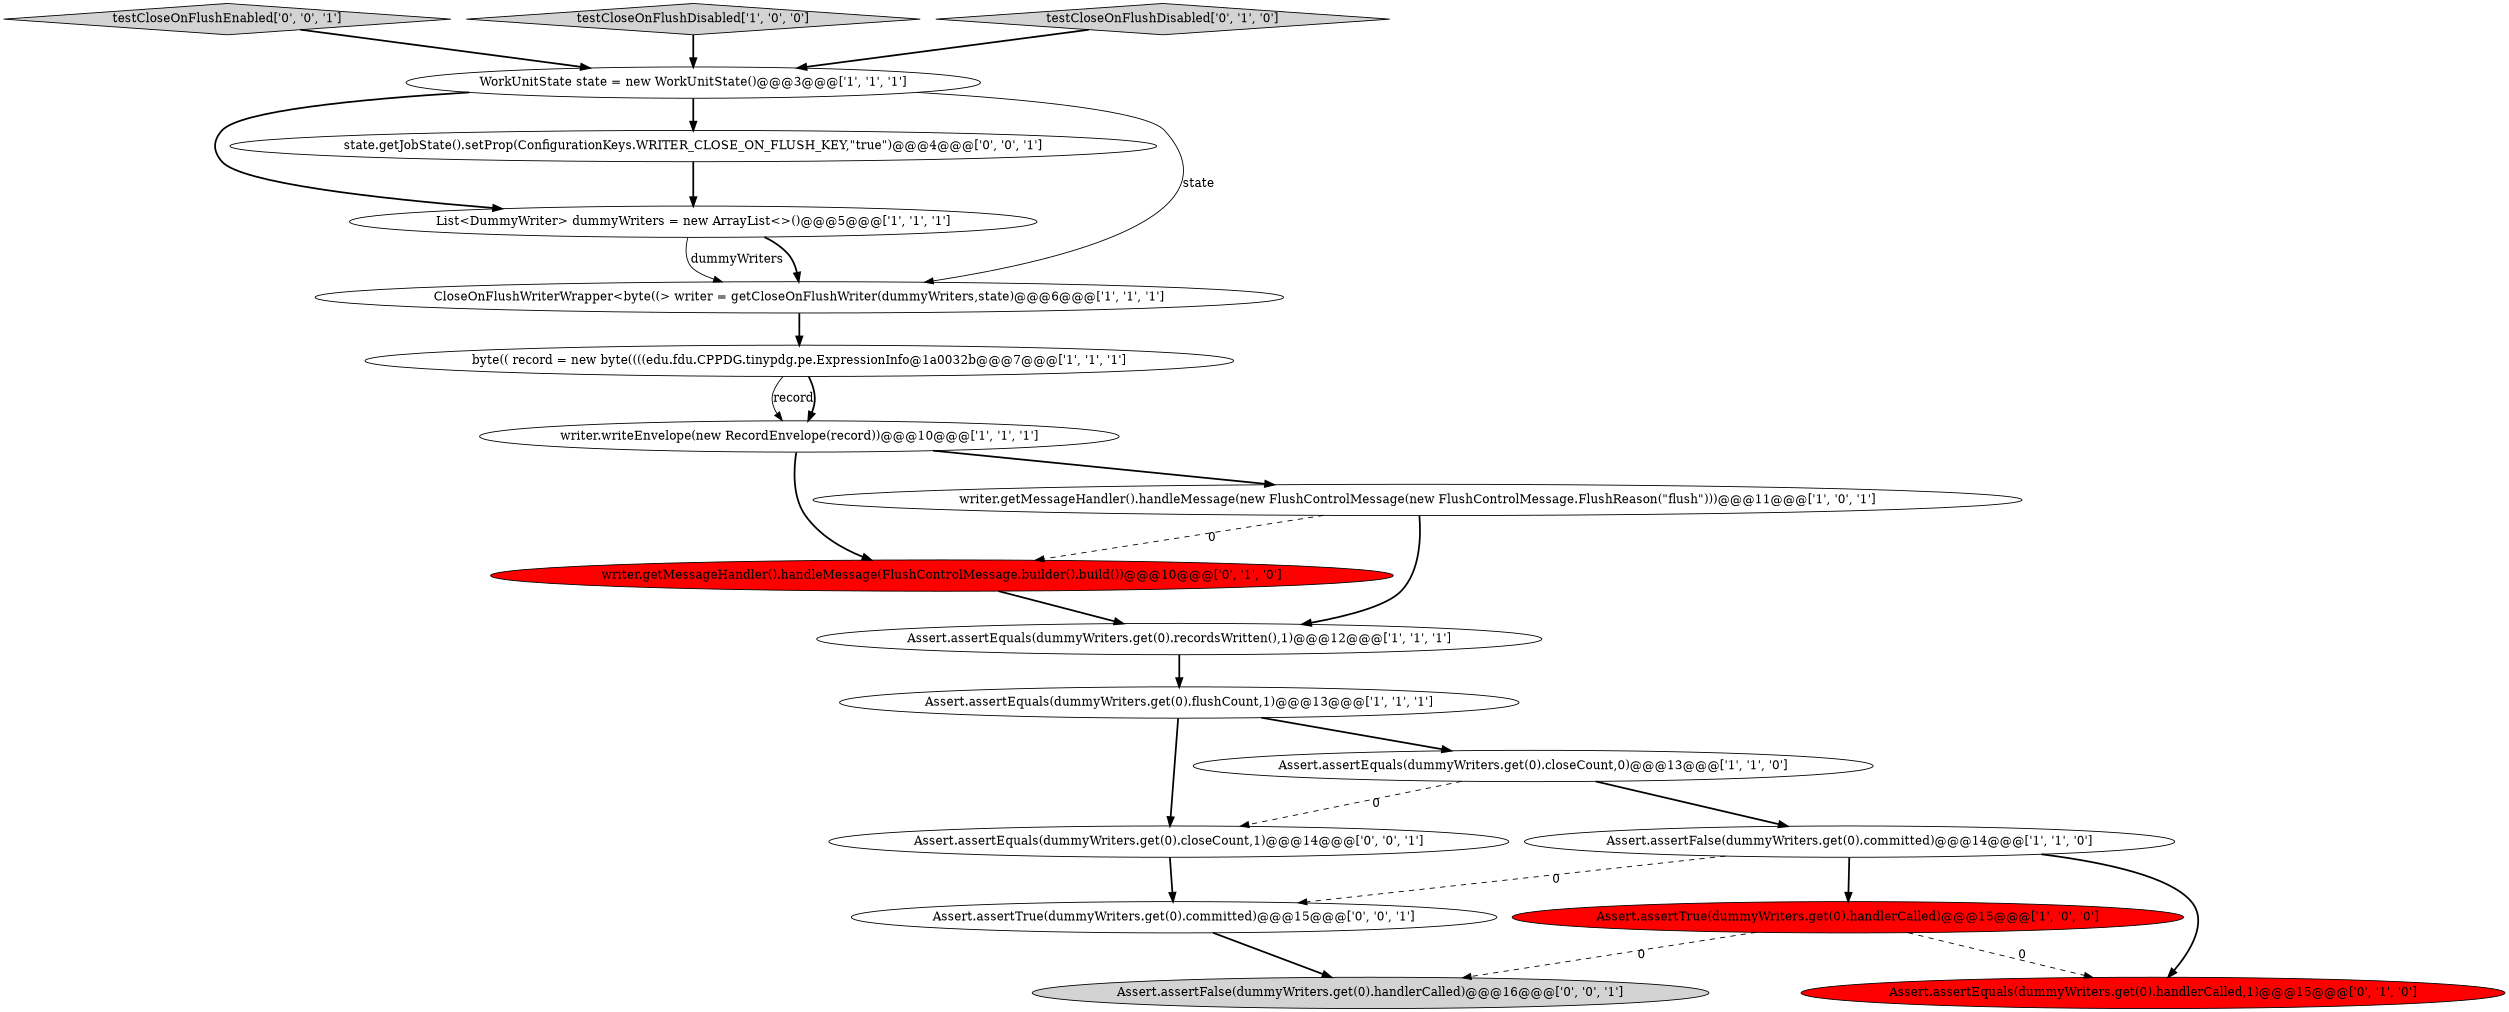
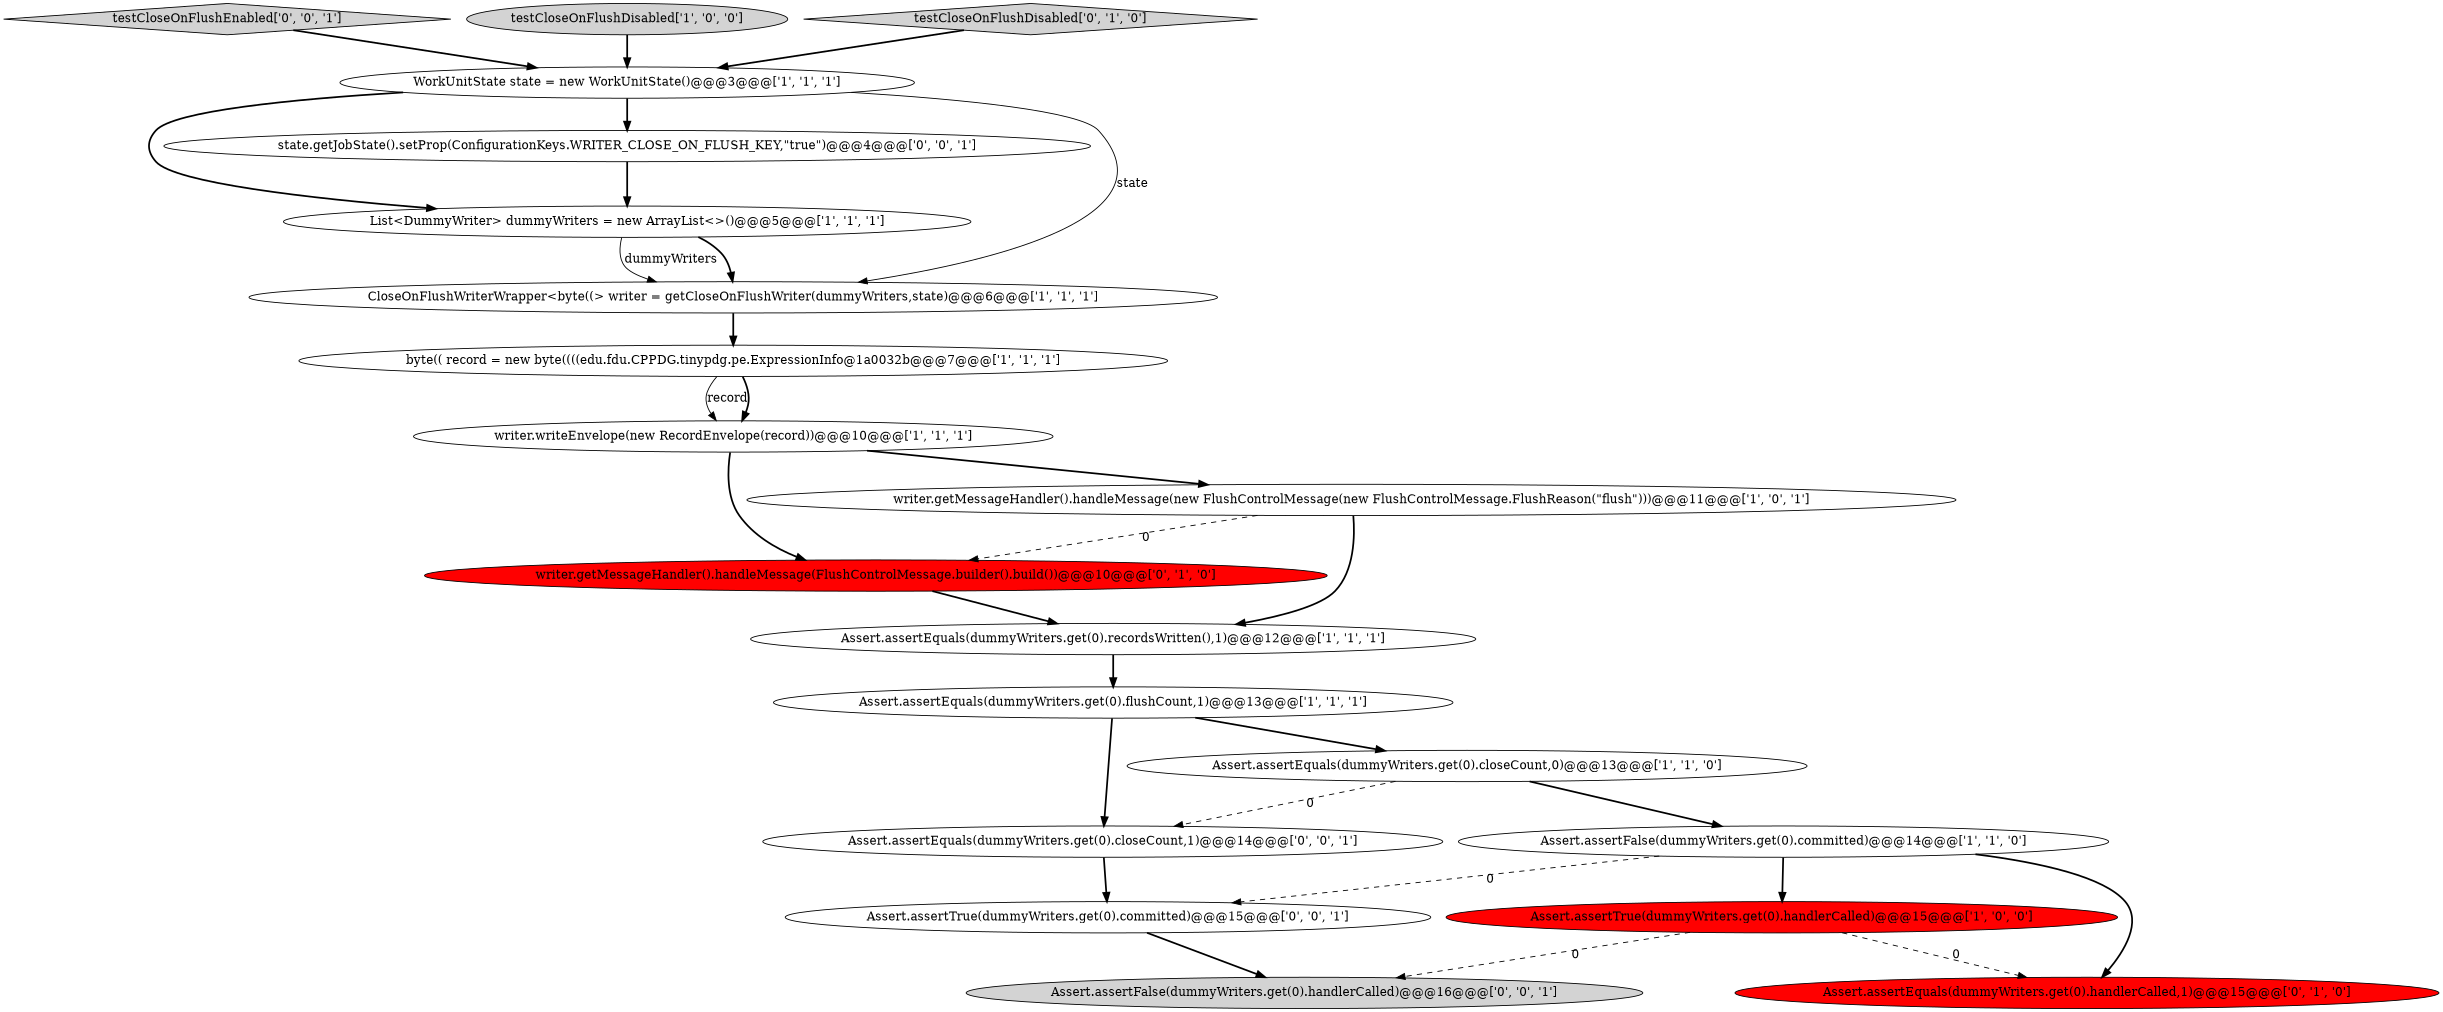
node "testCloseOnFlushDisabled['1', '0', '0']": shape diamond -> ellipse
